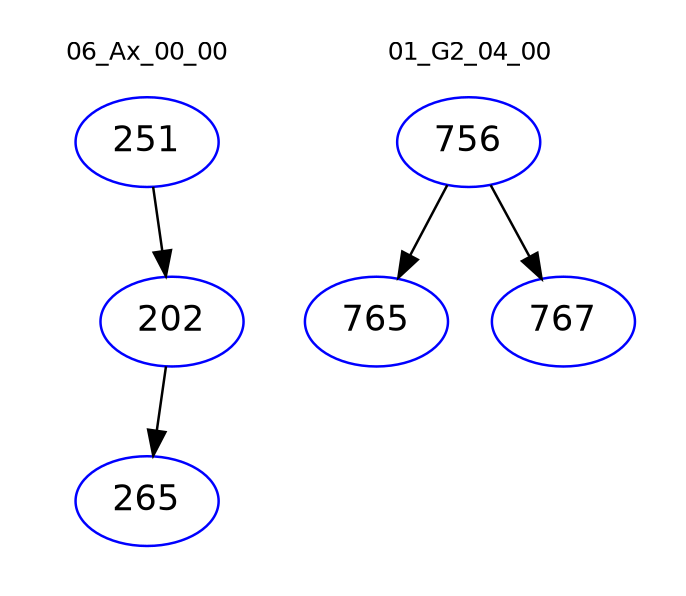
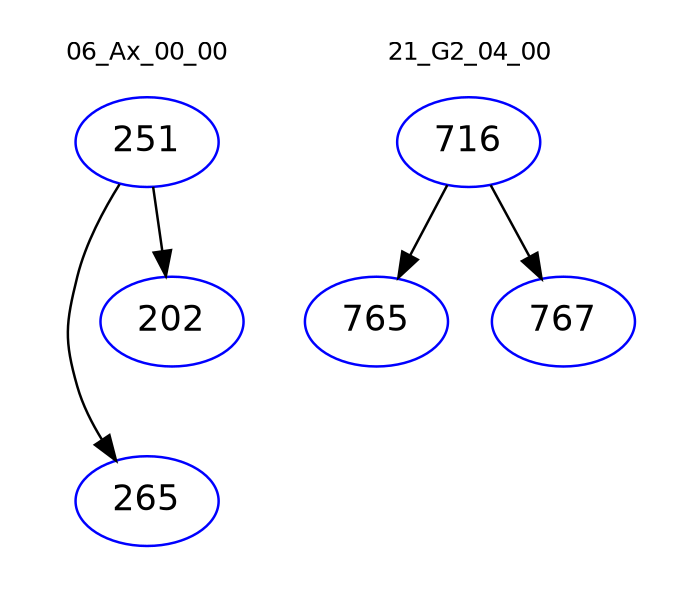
cluster "01_G2_04_00": label "01_G2_04_00" -> "21_G2_04_00"
node "756": label "756" -> "716"
edge "202" -> "265": now "251" -> "265"
